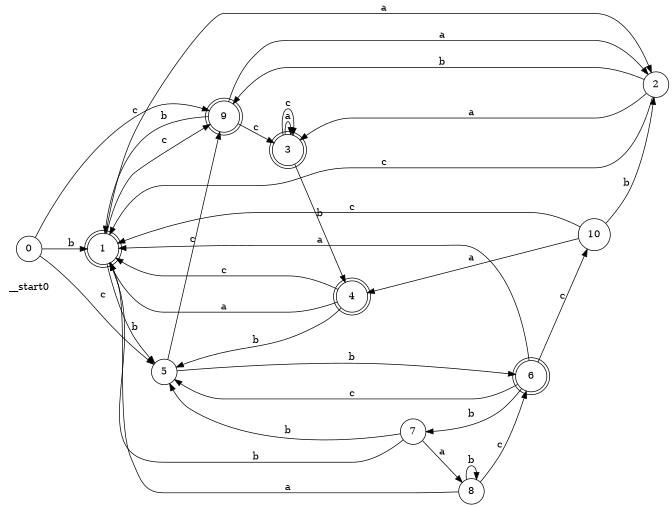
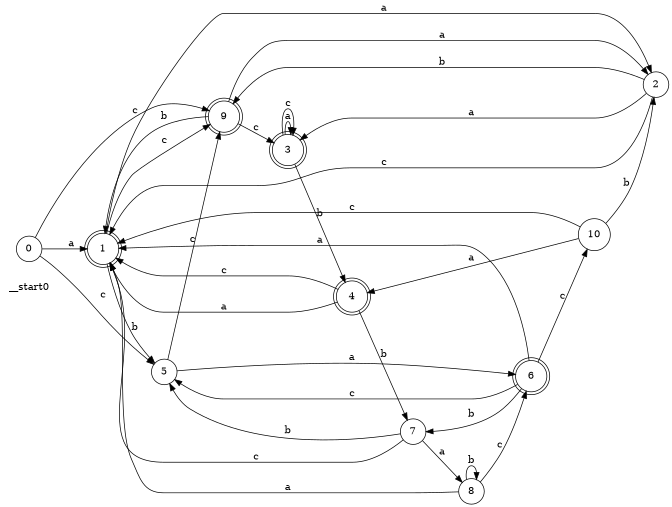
edge "0" -> "1": label "b" -> "a"
edge "4" -> "5": now "4" -> "7"
edge "5" -> "6": label "b" -> "a"
edge "7" -> "1": label "b" -> "c"
